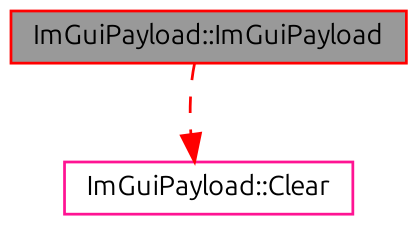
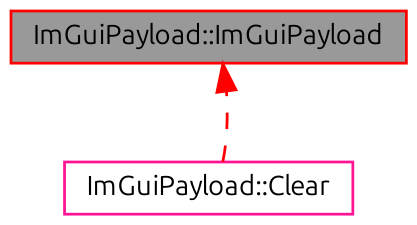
edge "ImGuiPayload::ImGuiPayload" -> "ImGuiPayload::Clear": reversed
